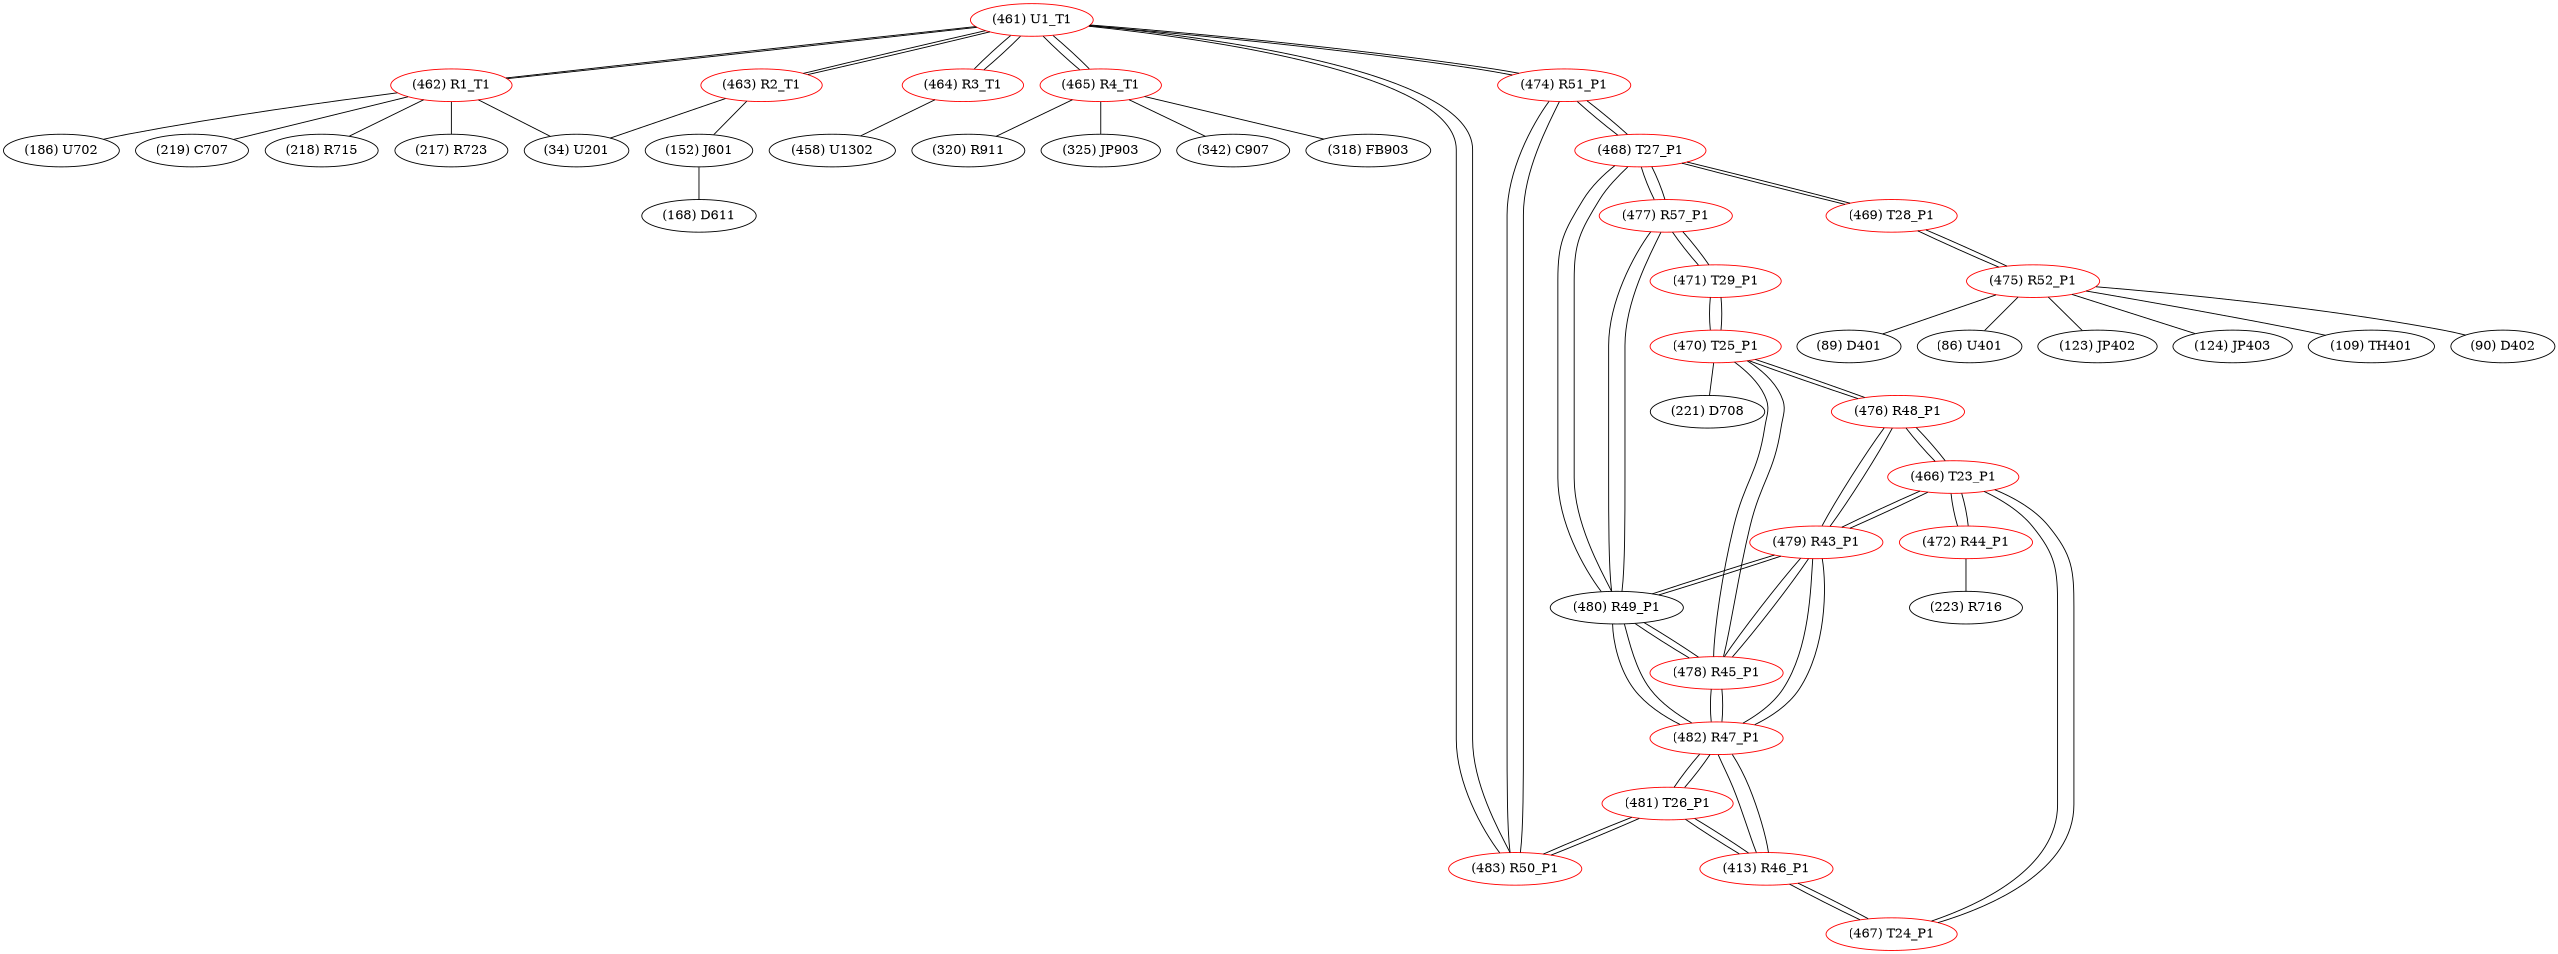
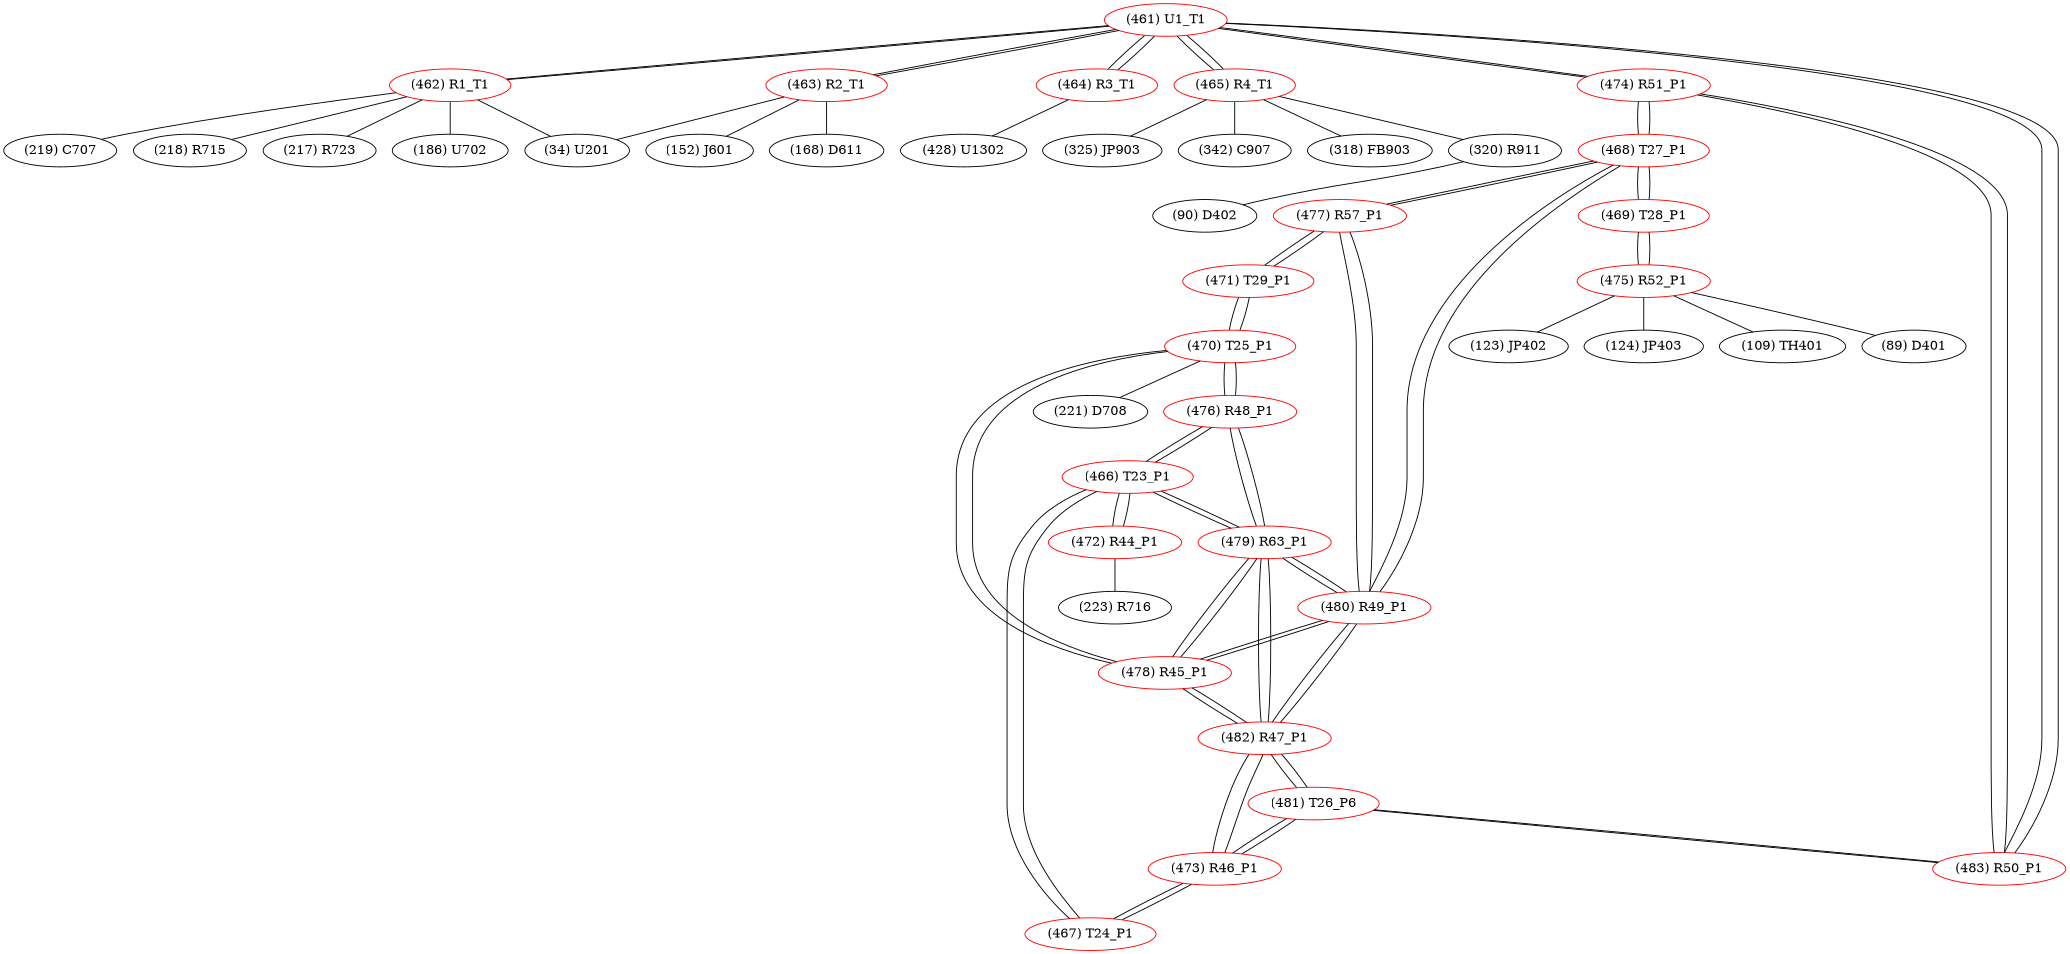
node "(458) U1302": label "(458) U1302" -> "(428) U1302"
edge "(152) J601" -- "(168) D611": now "(463) R2_T1" -- "(168) D611"
edge "(475) R52_P1" -- "(90) D402": now "(320) R911" -- "(90) D402"
node "(86) U401": removed
node "(479) R43_P1": label "(479) R43_P1" -> "(479) R63_P1"
node "(480) R49_P1": color black -> red
node "(481) T26_P1": label "(481) T26_P1" -> "(481) T26_P6"
node "(413) R46_P1": label "(413) R46_P1" -> "(473) R46_P1"
